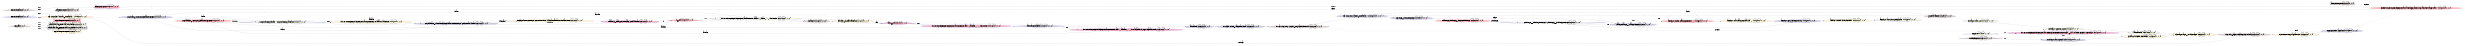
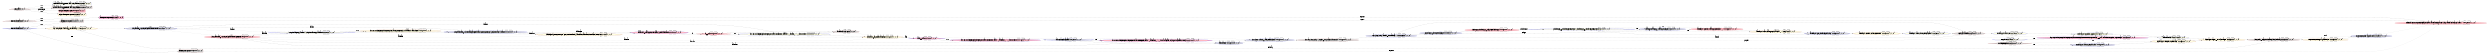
edge "executeWithoutPassword['0', '1', '0']" -> "HttpServletRequest request@@@2@@@['0', '0', '1']": now "executeWithoutPassword['0', '1', '0']" -> "BaseResponse response@@@2@@@['0', '1', '0']"
edge "query_plan['0', '0', '1']" -> "HttpServletRequest request@@@2@@@['0', '0', '1']": label "true" -> "primitiveType"
